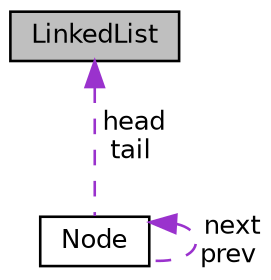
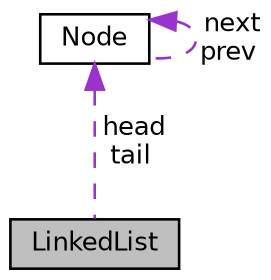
edge "Node" -> "LinkedList": reversed
